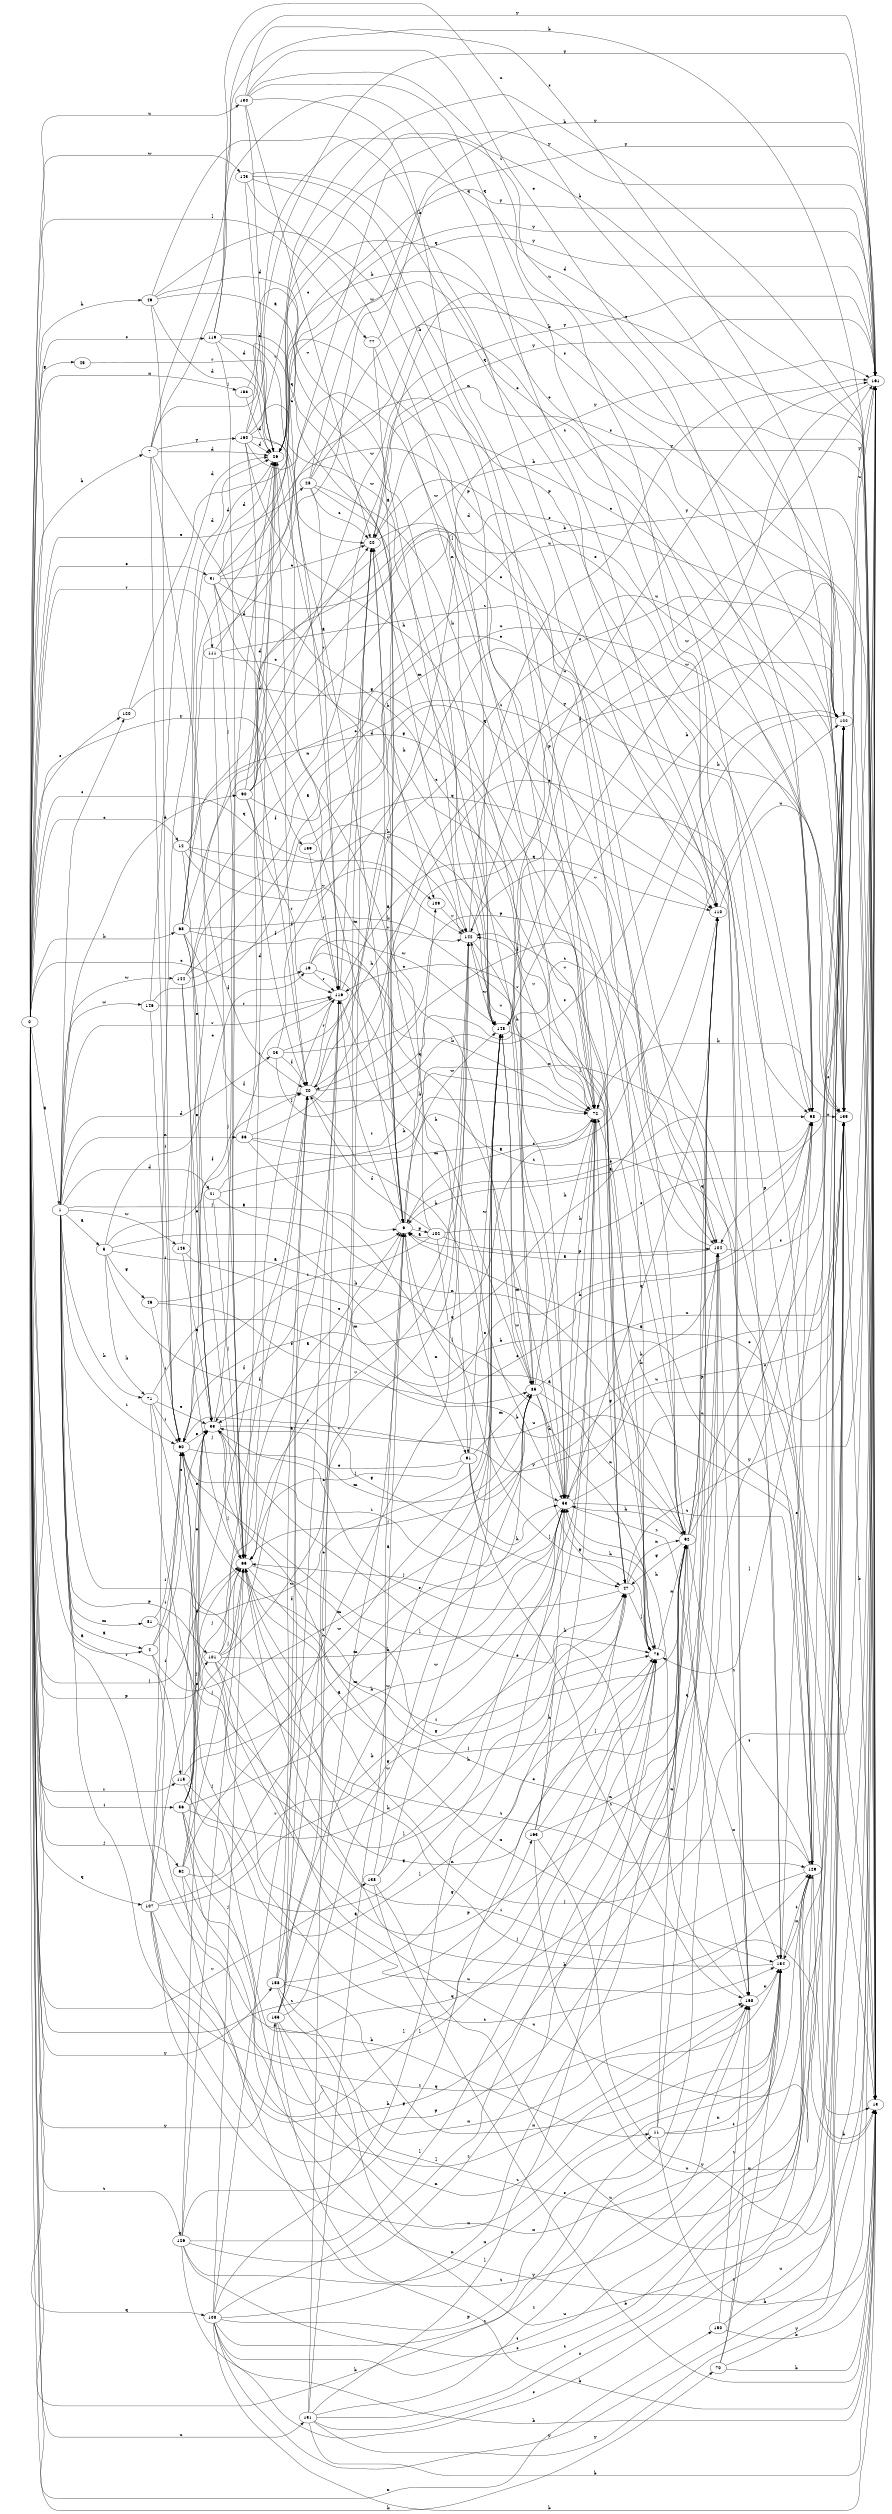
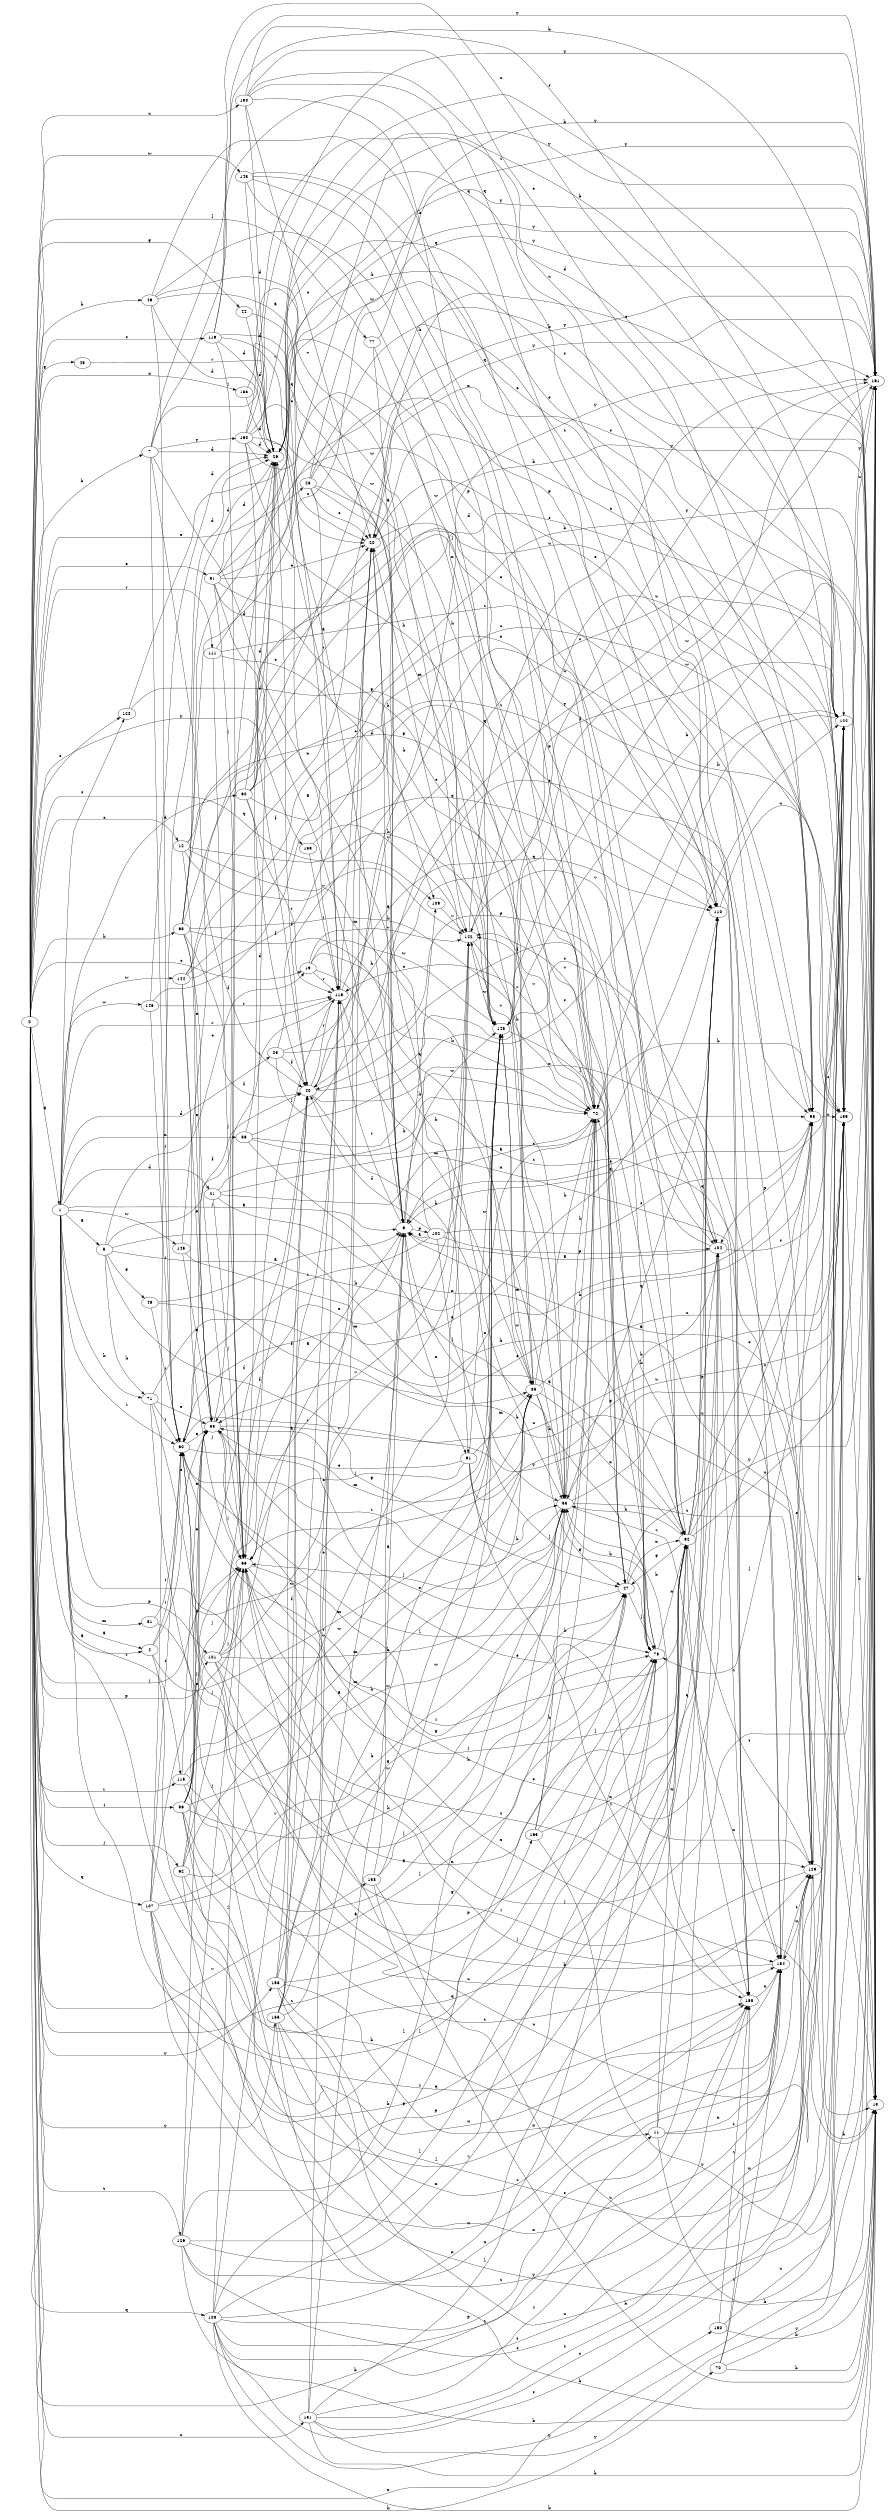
node "44": added
edge "21" -> "154": added, label "x"
edge "163" -> "135": now "92" -> "135"
